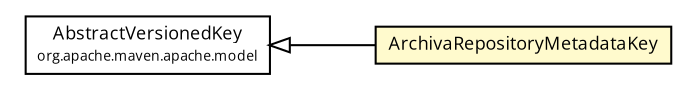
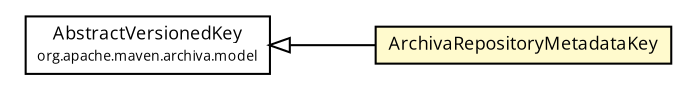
node "AbstractVersionedKey": text "org.apache.maven.apache.model" -> "org.apache.maven.archiva.model"
